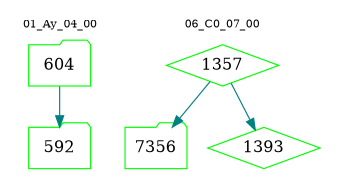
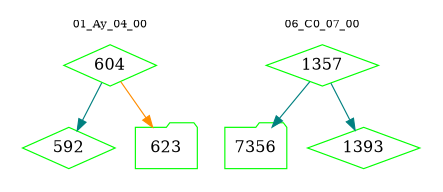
node "604": shape folder -> diamond
node "592": shape folder -> diamond
node "623": added
